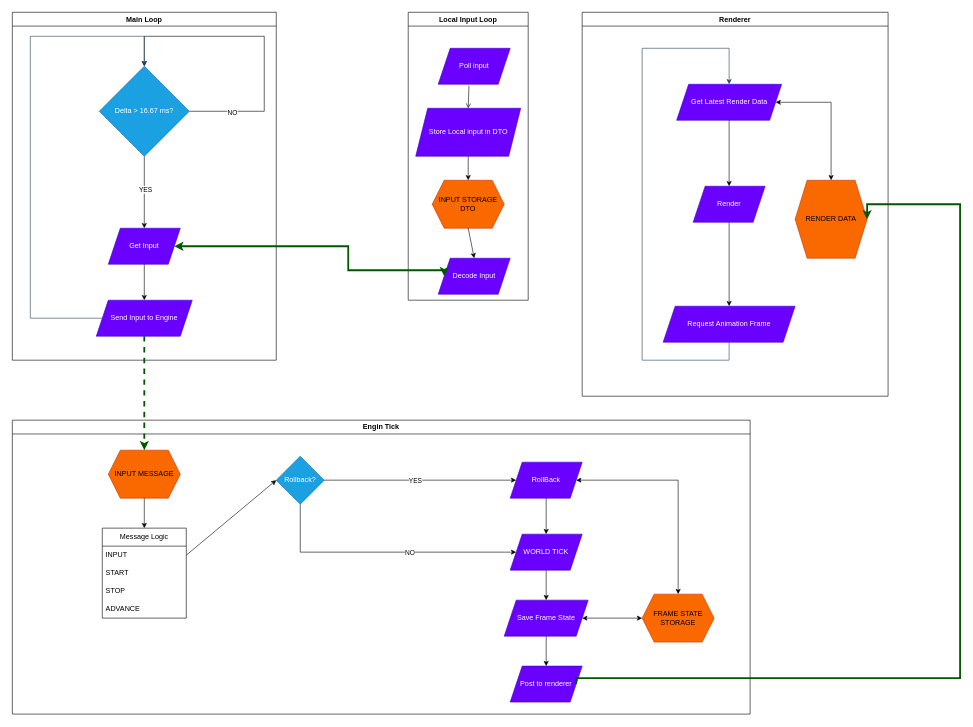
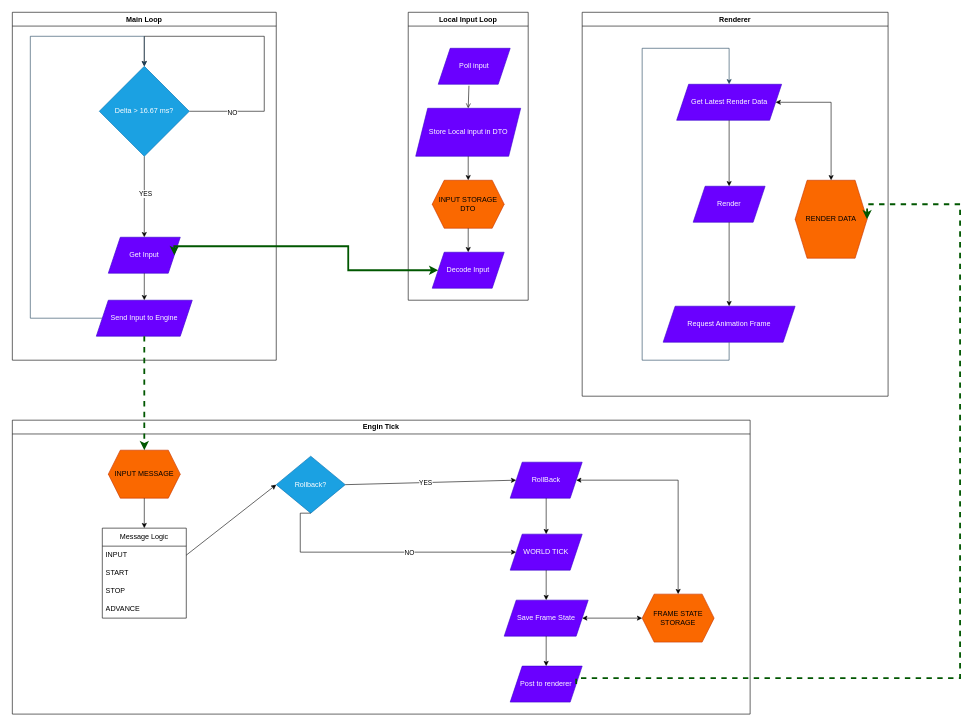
node "Get Input": moved (144, 246) -> (144, 255)
node "Decode Input": moved (474, 276) -> (468, 270)
node "Rollback?": size 48x48 -> 69x57
edge "Post to renderer" -> "RENDER DATA": style solid -> dashed
